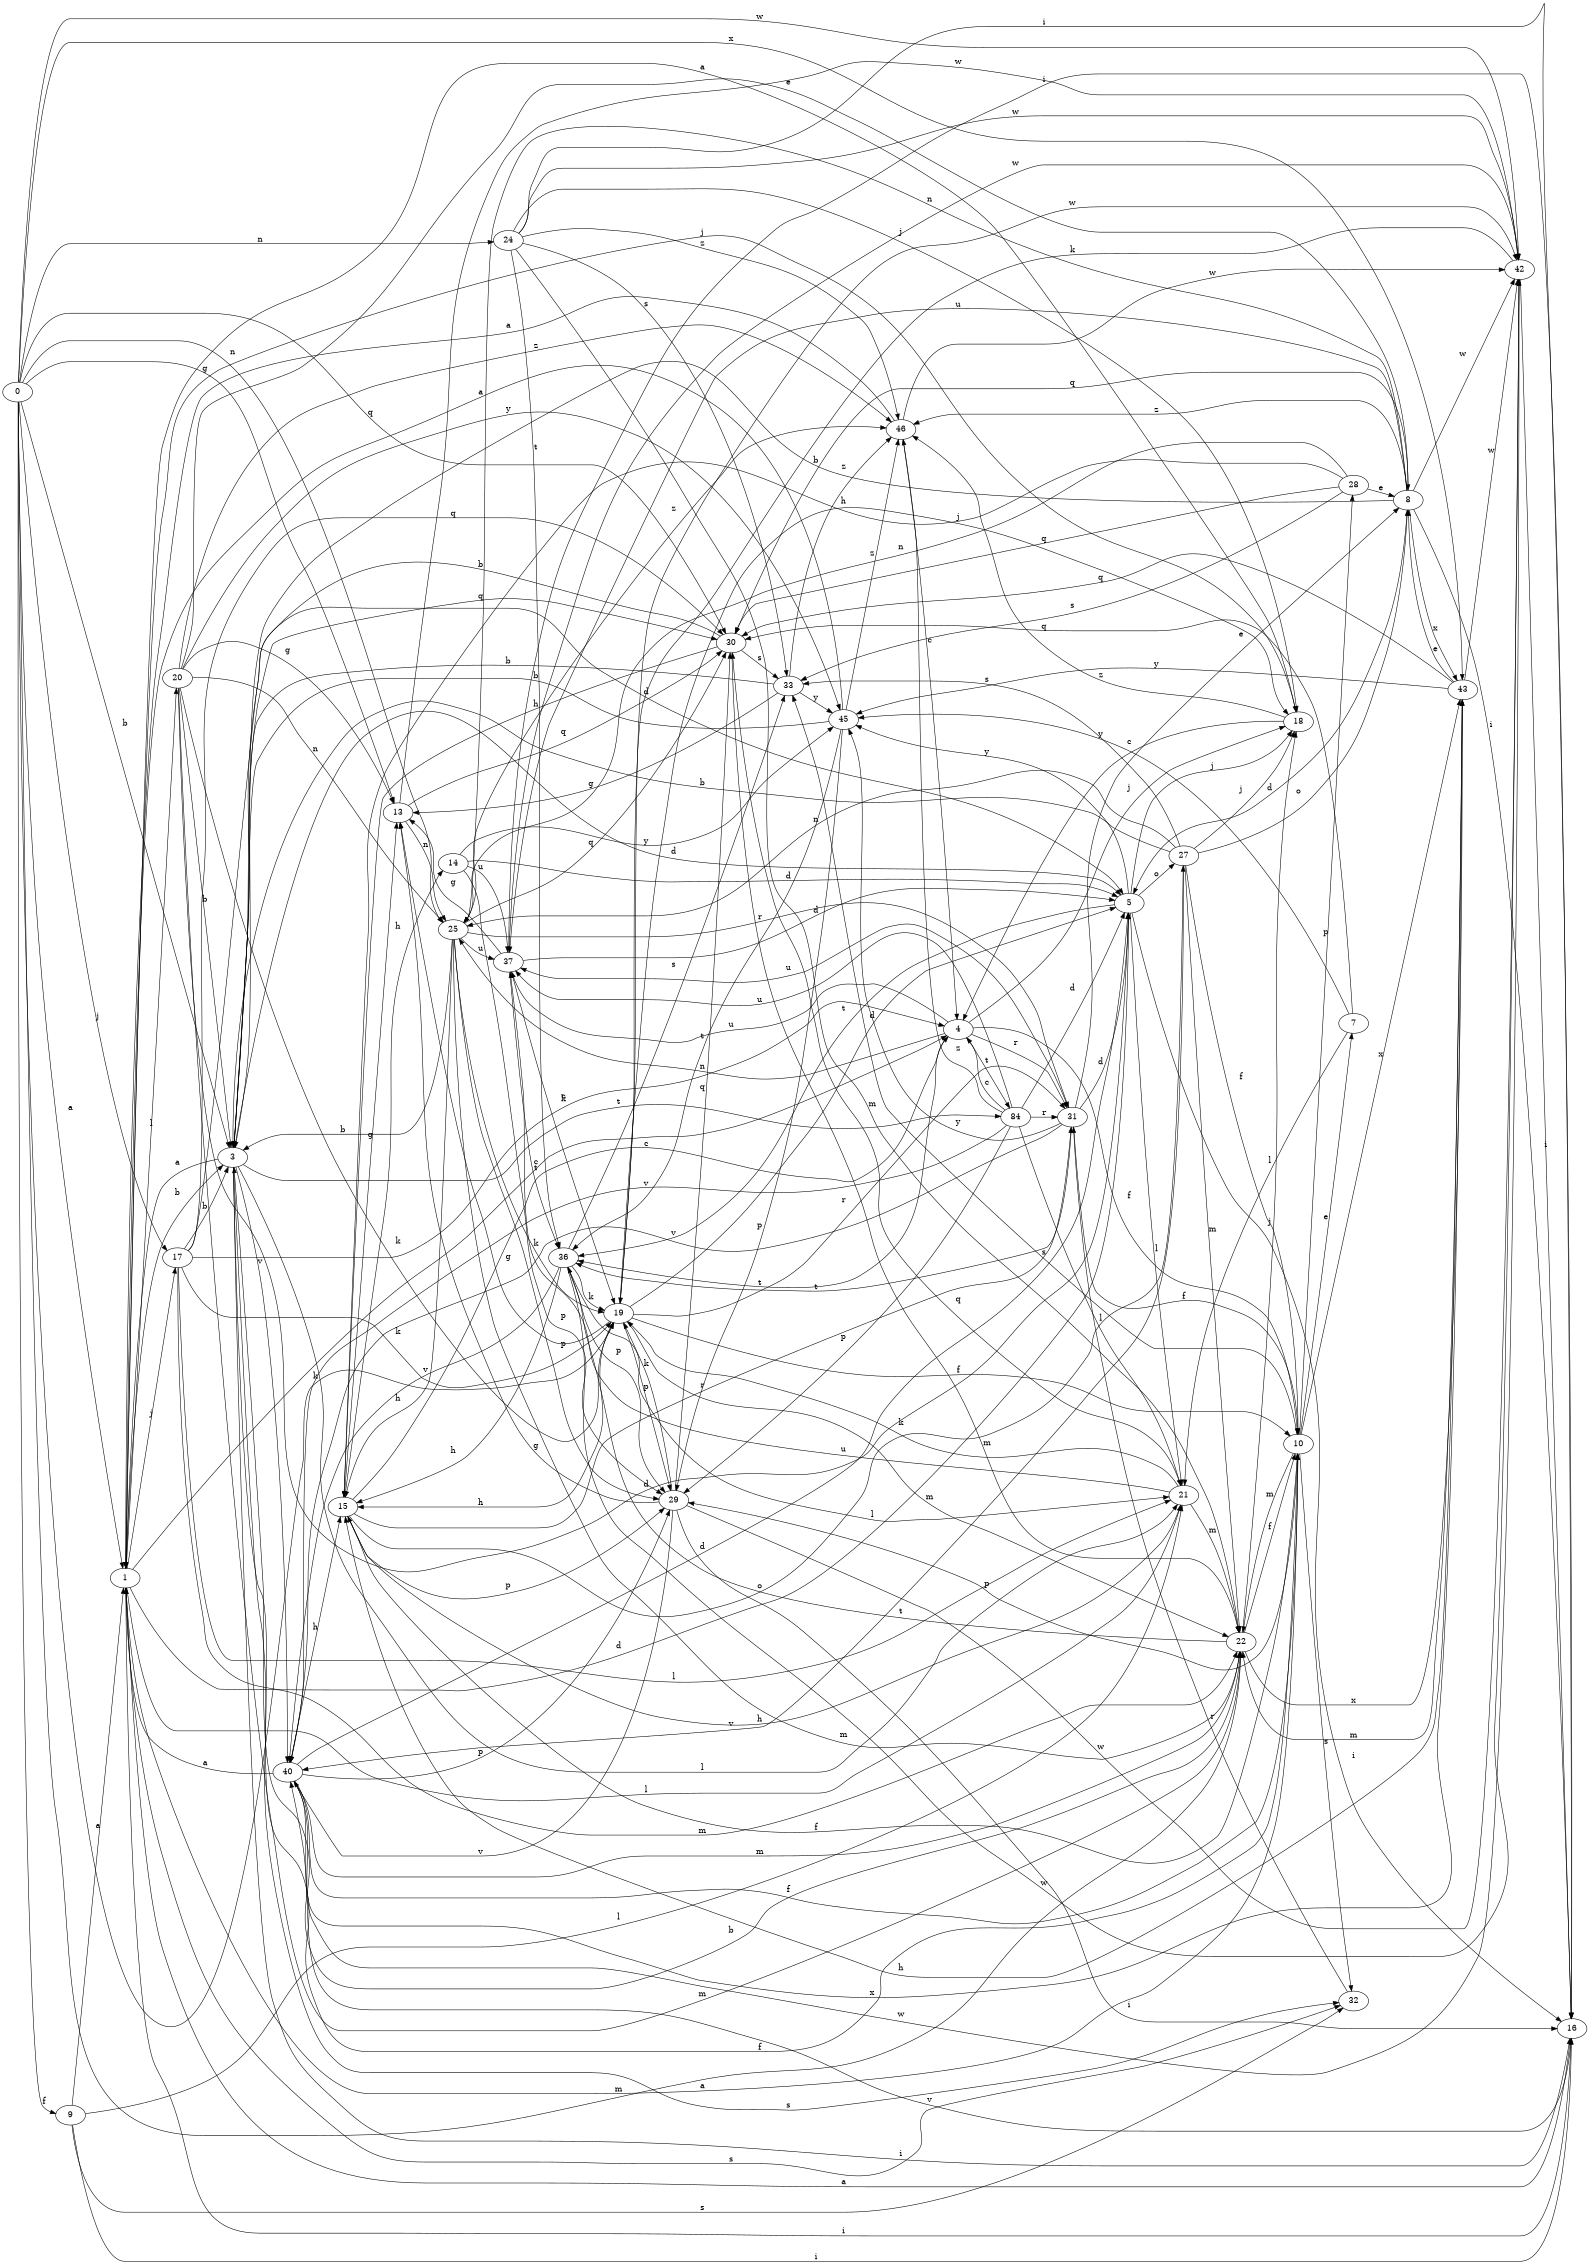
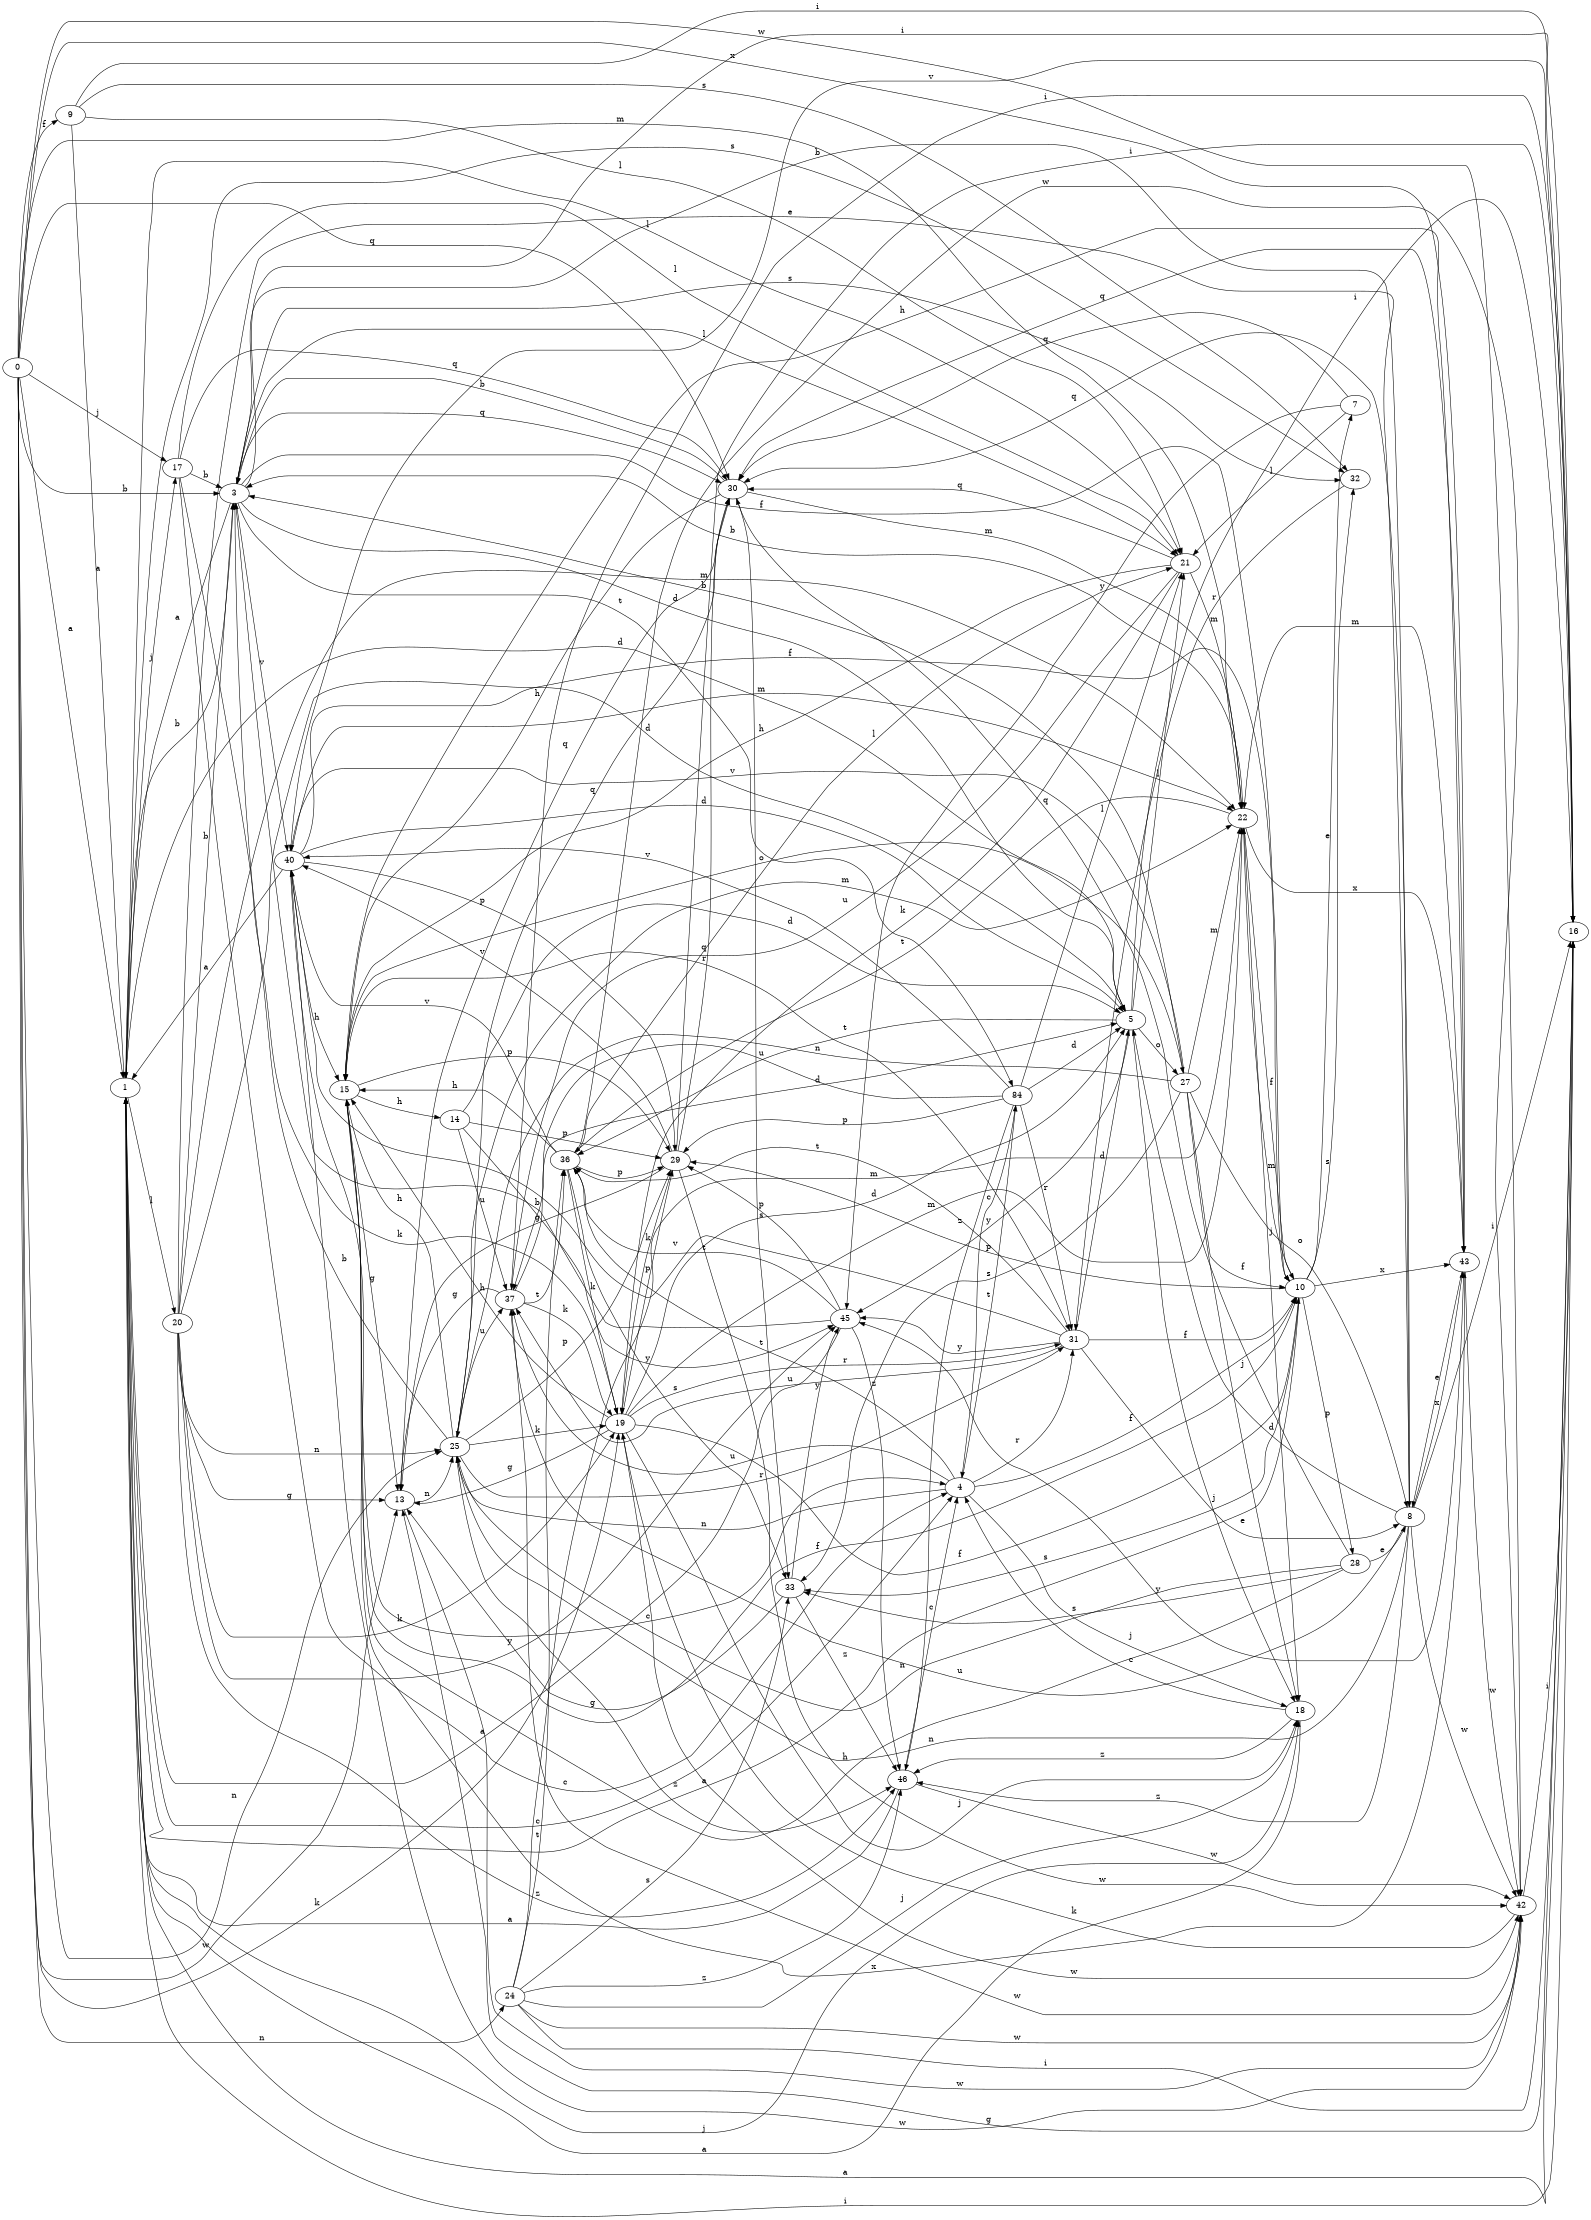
edge "0" -> "13": label "g" -> "w"
edge "17" -> "5": removed, label "d"
edge "33" -> "3": removed, label "b"
edge "17" -> "22": removed, label "m"
edge "16" -> "13": added, label "g"
